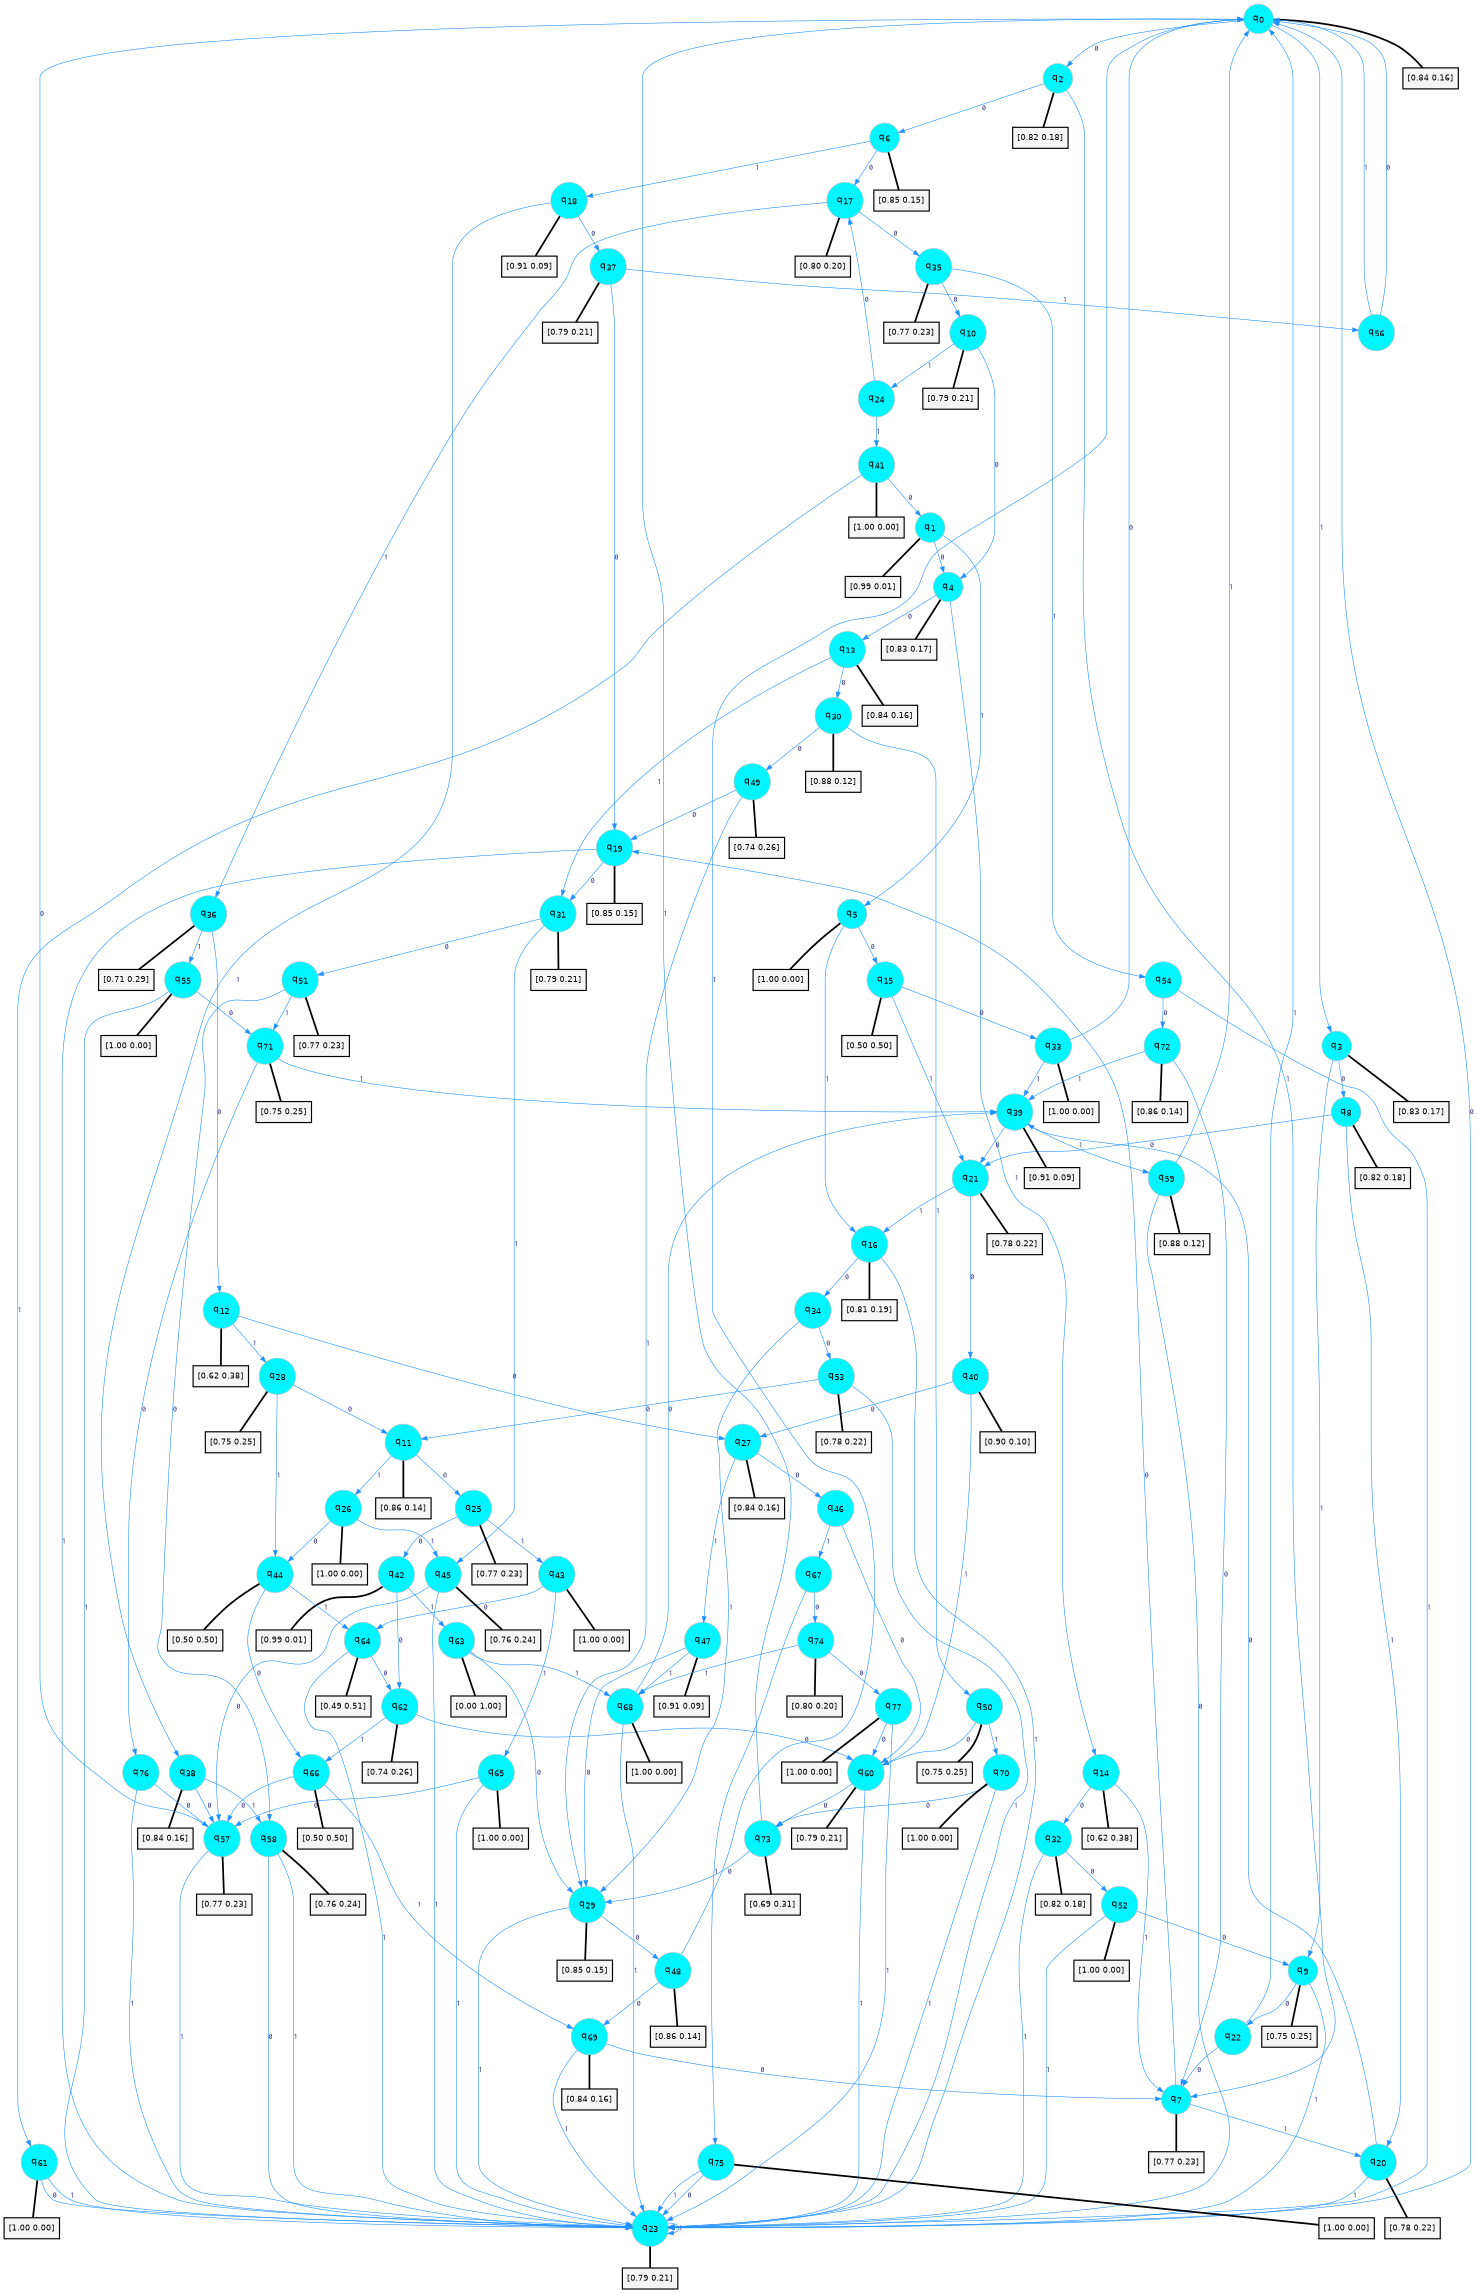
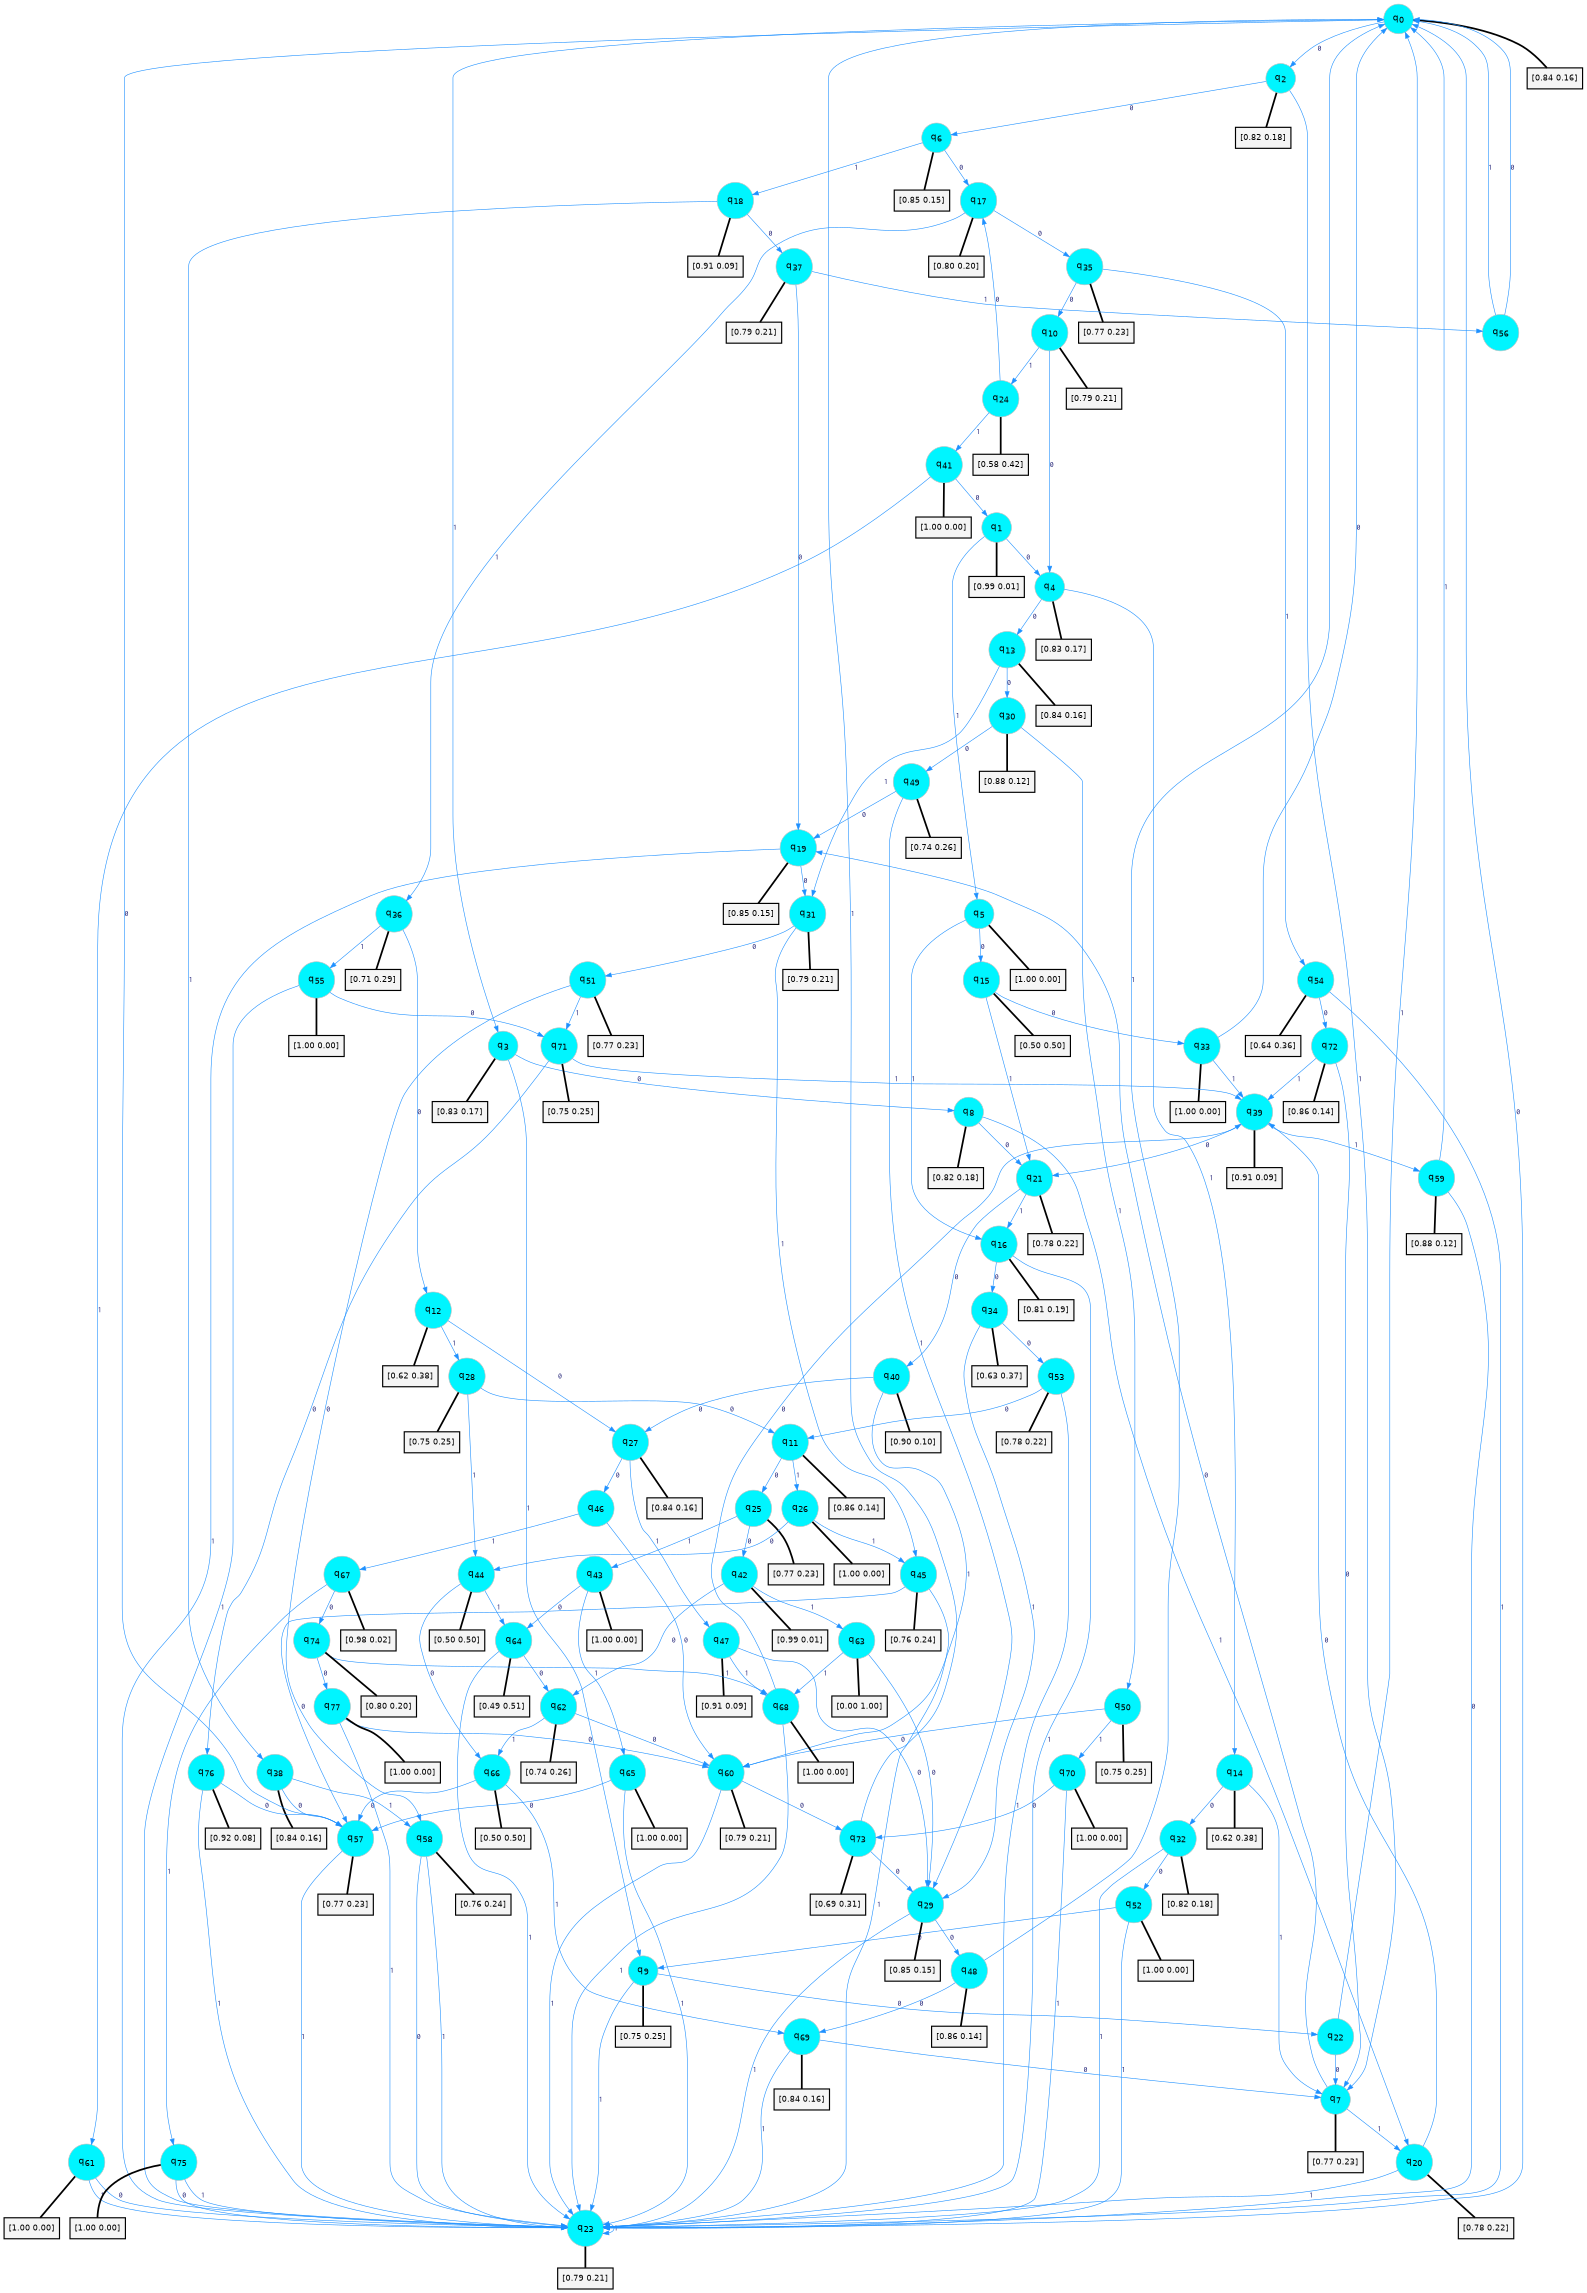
node "[0.58 0.42]": added
node "[0.64 0.36]": added
node "[0.63 0.37]": added
node "[0.98 0.02]": added
node "[0.92 0.08]": added
